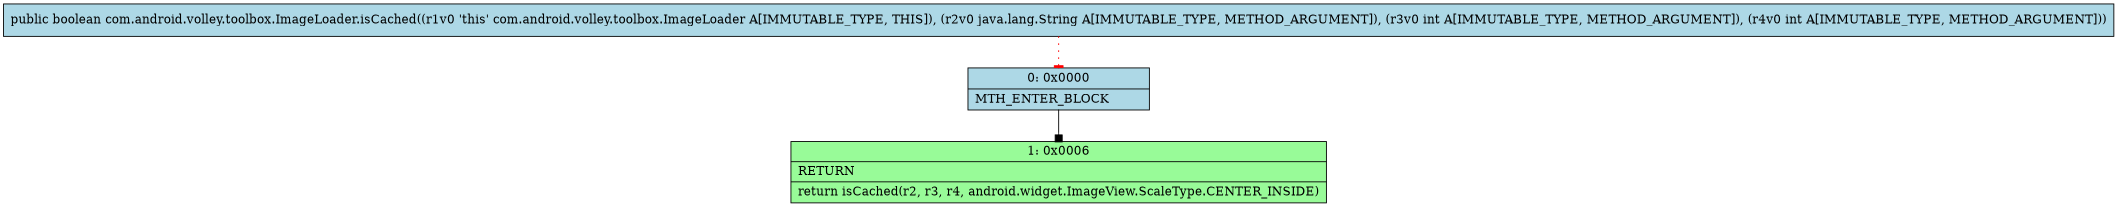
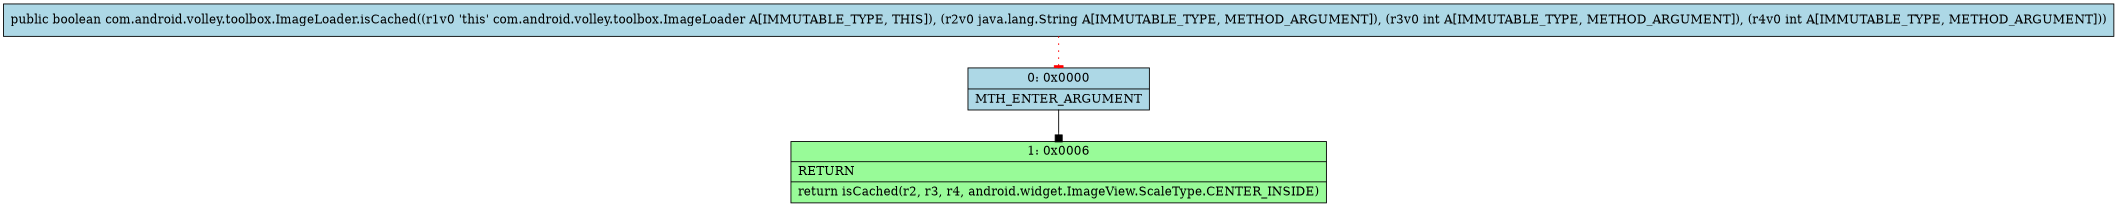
node "0: 0x0000": text "MTH_ENTER_BLOCK" -> "MTH_ENTER_ARGUMENT"
